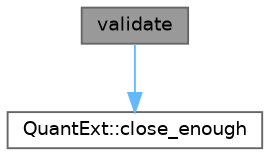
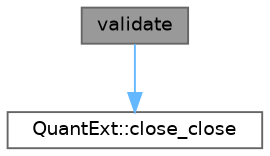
node "QuantExt::close_enough": label "QuantExt::close_enough" -> "QuantExt::close_close"
